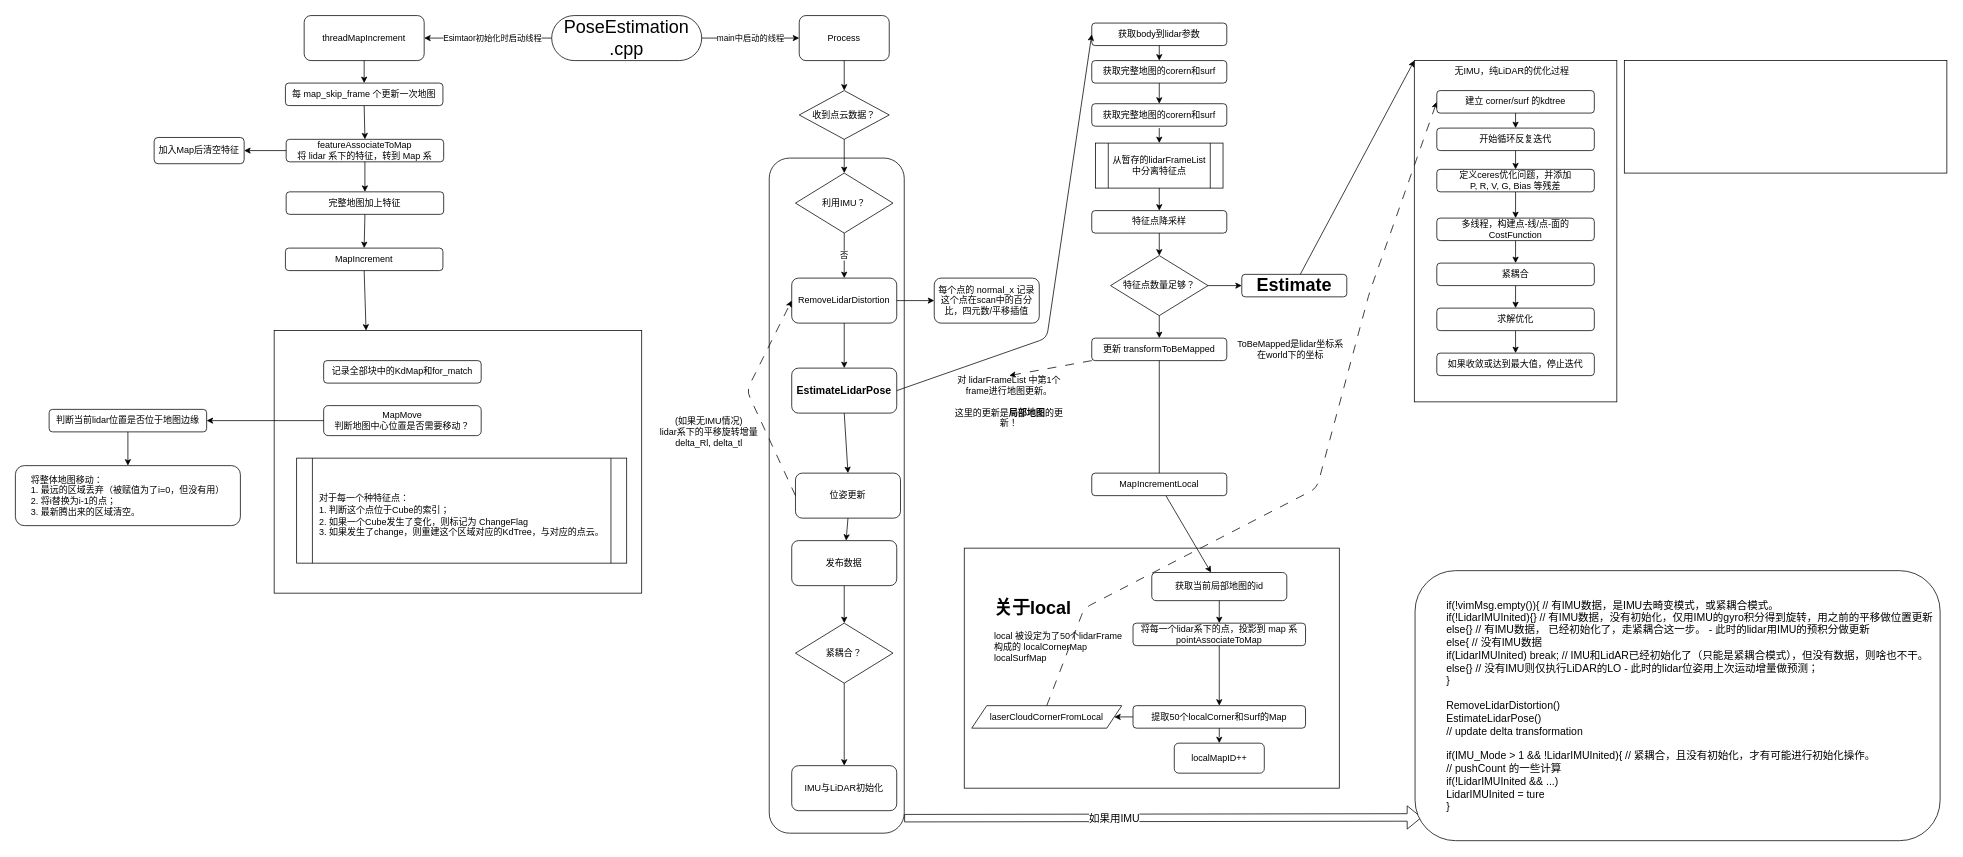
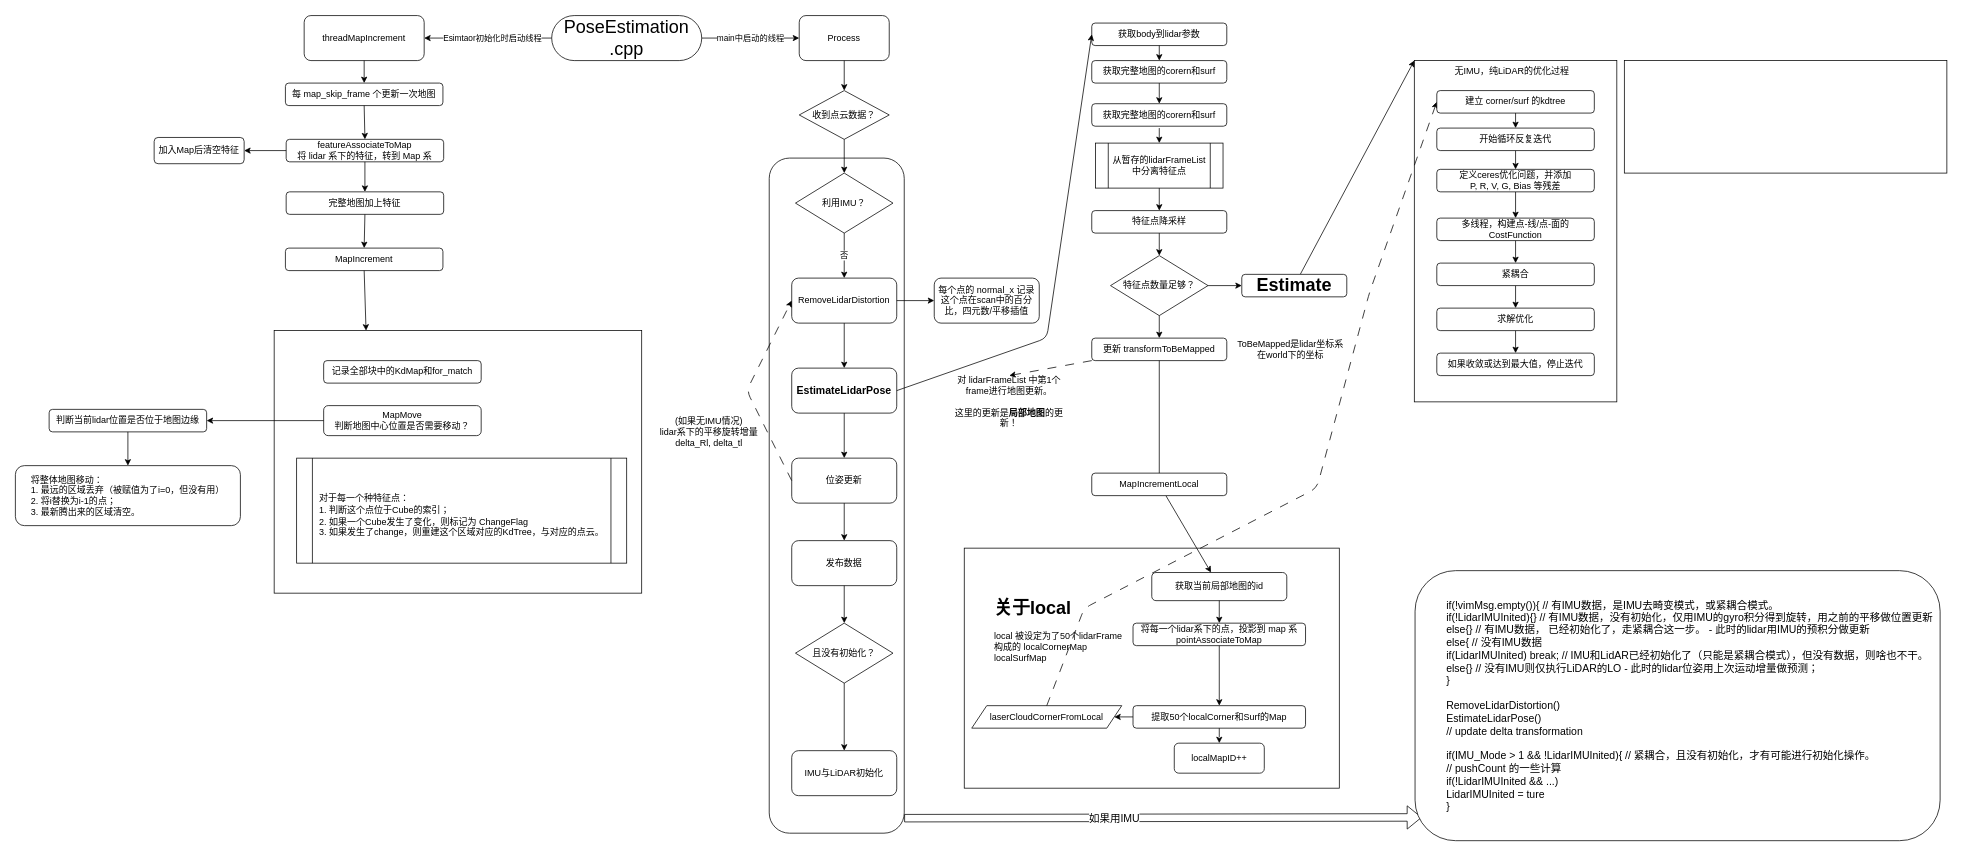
node "位姿更新": moved (848, 495) -> (844, 480)
node "紧耦合？": label "紧耦合？" -> "且没有初始化？"
node "IMU与LiDAR初始化": moved (844, 788) -> (844, 773)
